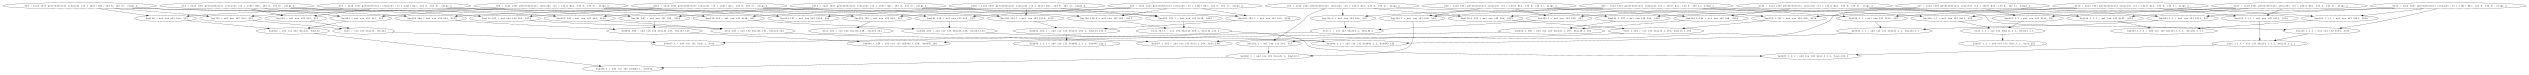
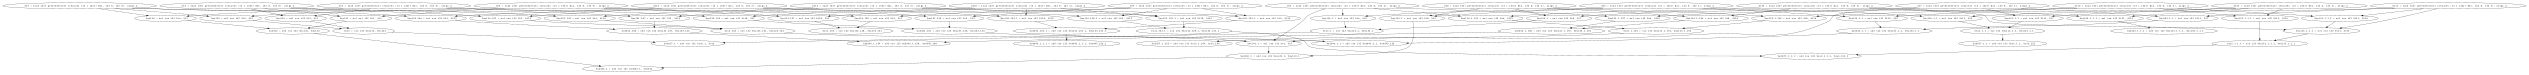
node "%mul41 = mul nsw i32 %t2, %t3": label "%mul41 = mul nsw i32 %t2, %t3" -> "%mul41 = mul mul i32 %t2, %t3"
node "%mul23.1 = mul nsw i32 %t8, %t7": label "%mul23.1 = mul nsw i32 %t8, %t7" -> "%mul23.1 = mul nsw i33 %t8, %t7"
edge "%mul23.131 = mul nsw i32 %t10, %t3" -> "%sub.132 = sub i32 %mul16.128, %mul23.131": added
edge "%mul41.1.1.1 = mul nsw i32 %t11, %t16" -> "%add42.1.1.1 = add nsw i32 %mul41.1.1.1, %mul34.1.1.1": now "%mul41.1.1.1 = mul nsw i32 %t11, %t16" -> "%mul16.1.1.1 = mul nsw i32 %t11, %t15"
edge "%sub.144 = sub i32 %mul16.141, %mul23.143" -> "%add27.1.155 = add nsw i32 %sub.1.154, %sub.144": now "%sub.144 = sub i32 %mul16.141, %mul23.143" -> "%mul41.1 = mul nsw i32 %t6, %t7"
